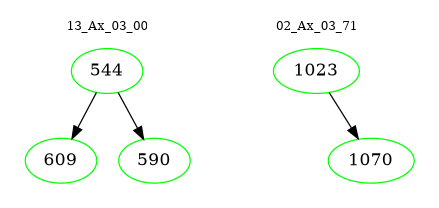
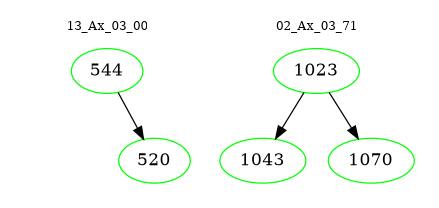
node "609": removed
node "590": label "590" -> "520"
node "1043": added
